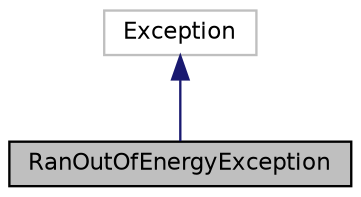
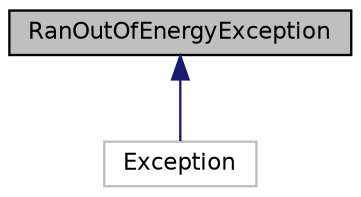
edge "RanOutOfEnergyException" -> "Exception": reversed
